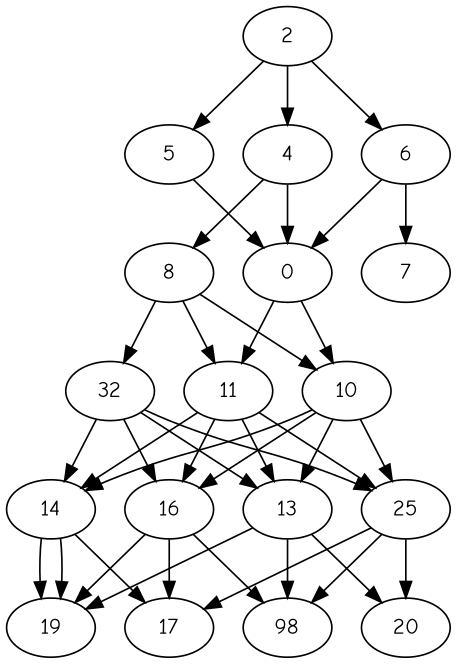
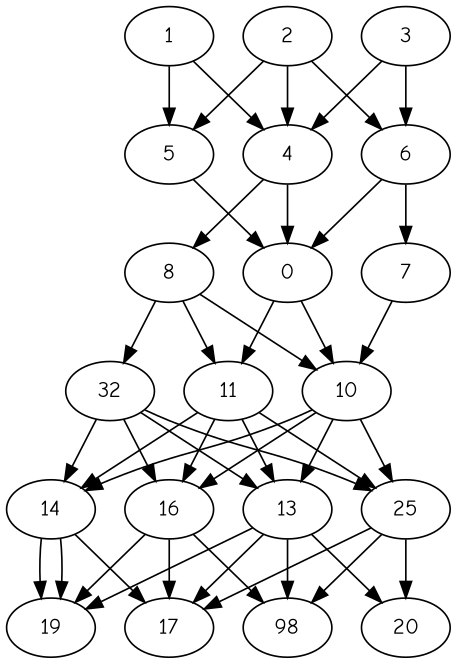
node "1": added
node "3": added
edge "7" -> "10": added
edge "13" -> "17": added
